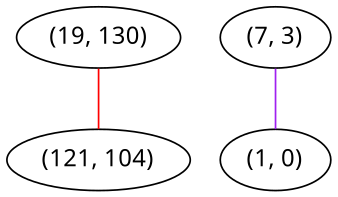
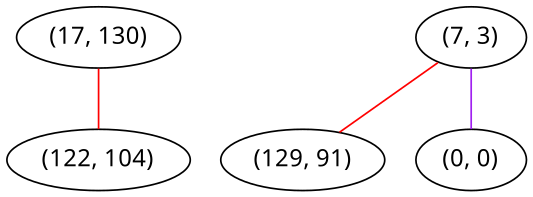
node "(19, 130)": label "(19, 130)" -> "(17, 130)"
node "(121, 104)": label "(121, 104)" -> "(122, 104)"
node "(1, 0)": label "(1, 0)" -> "(0, 0)"
node "(129, 91)": added
